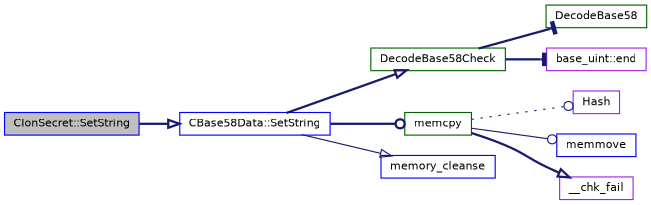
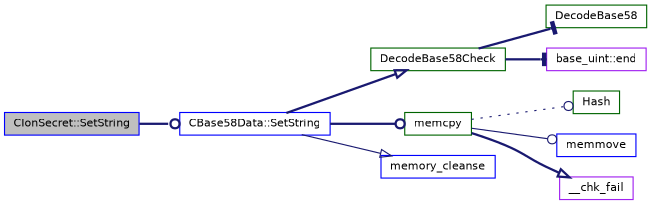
node "Hash": color purple -> darkgreen
edge "CIonSecret::SetString" -> "CBase58Data::SetString": arrowhead onormal -> odot
